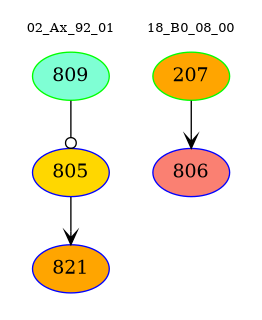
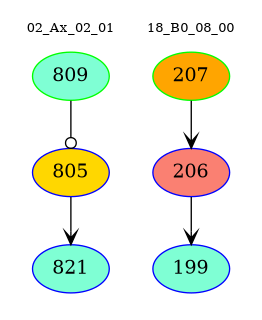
cluster "02_Ax_92_01": label "02_Ax_92_01" -> "02_Ax_02_01"
node "806": label "806" -> "206"
node "821": fillcolor orange -> aquamarine
node "199": added
